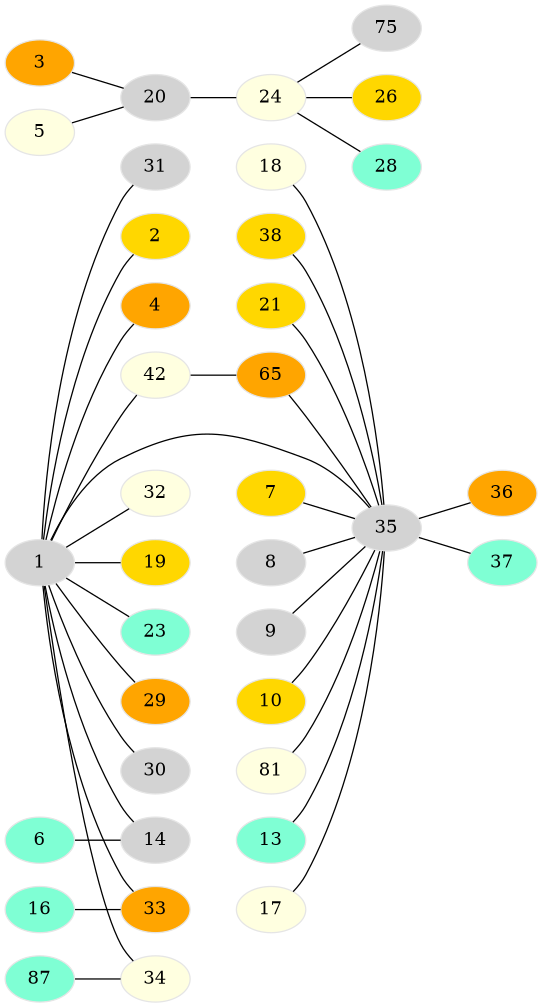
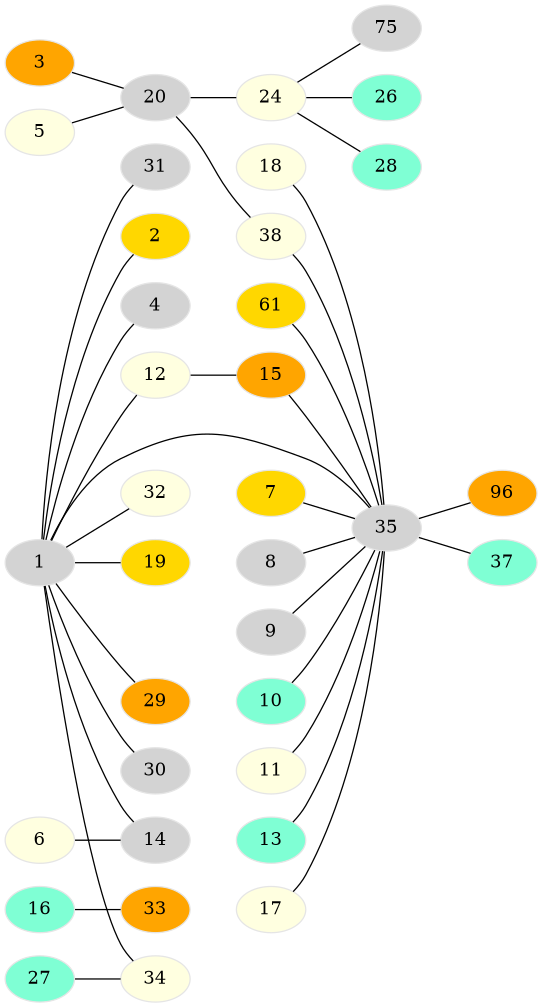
node "26": fillcolor gold -> aquamarine
edge "20" -- "38": added
node "38": fillcolor gold -> lightyellow
node "4": fillcolor orange -> lightgrey
node "21": label "21" -> "61"
node "42": label "42" -> "12"
node "65": label "65" -> "15"
node "36": label "36" -> "96"
node "23": removed
node "10": fillcolor gold -> aquamarine
node "81": label "81" -> "11"
edge "1" -- "33": removed
node "6": fillcolor aquamarine -> lightyellow
node "87": label "87" -> "27"
